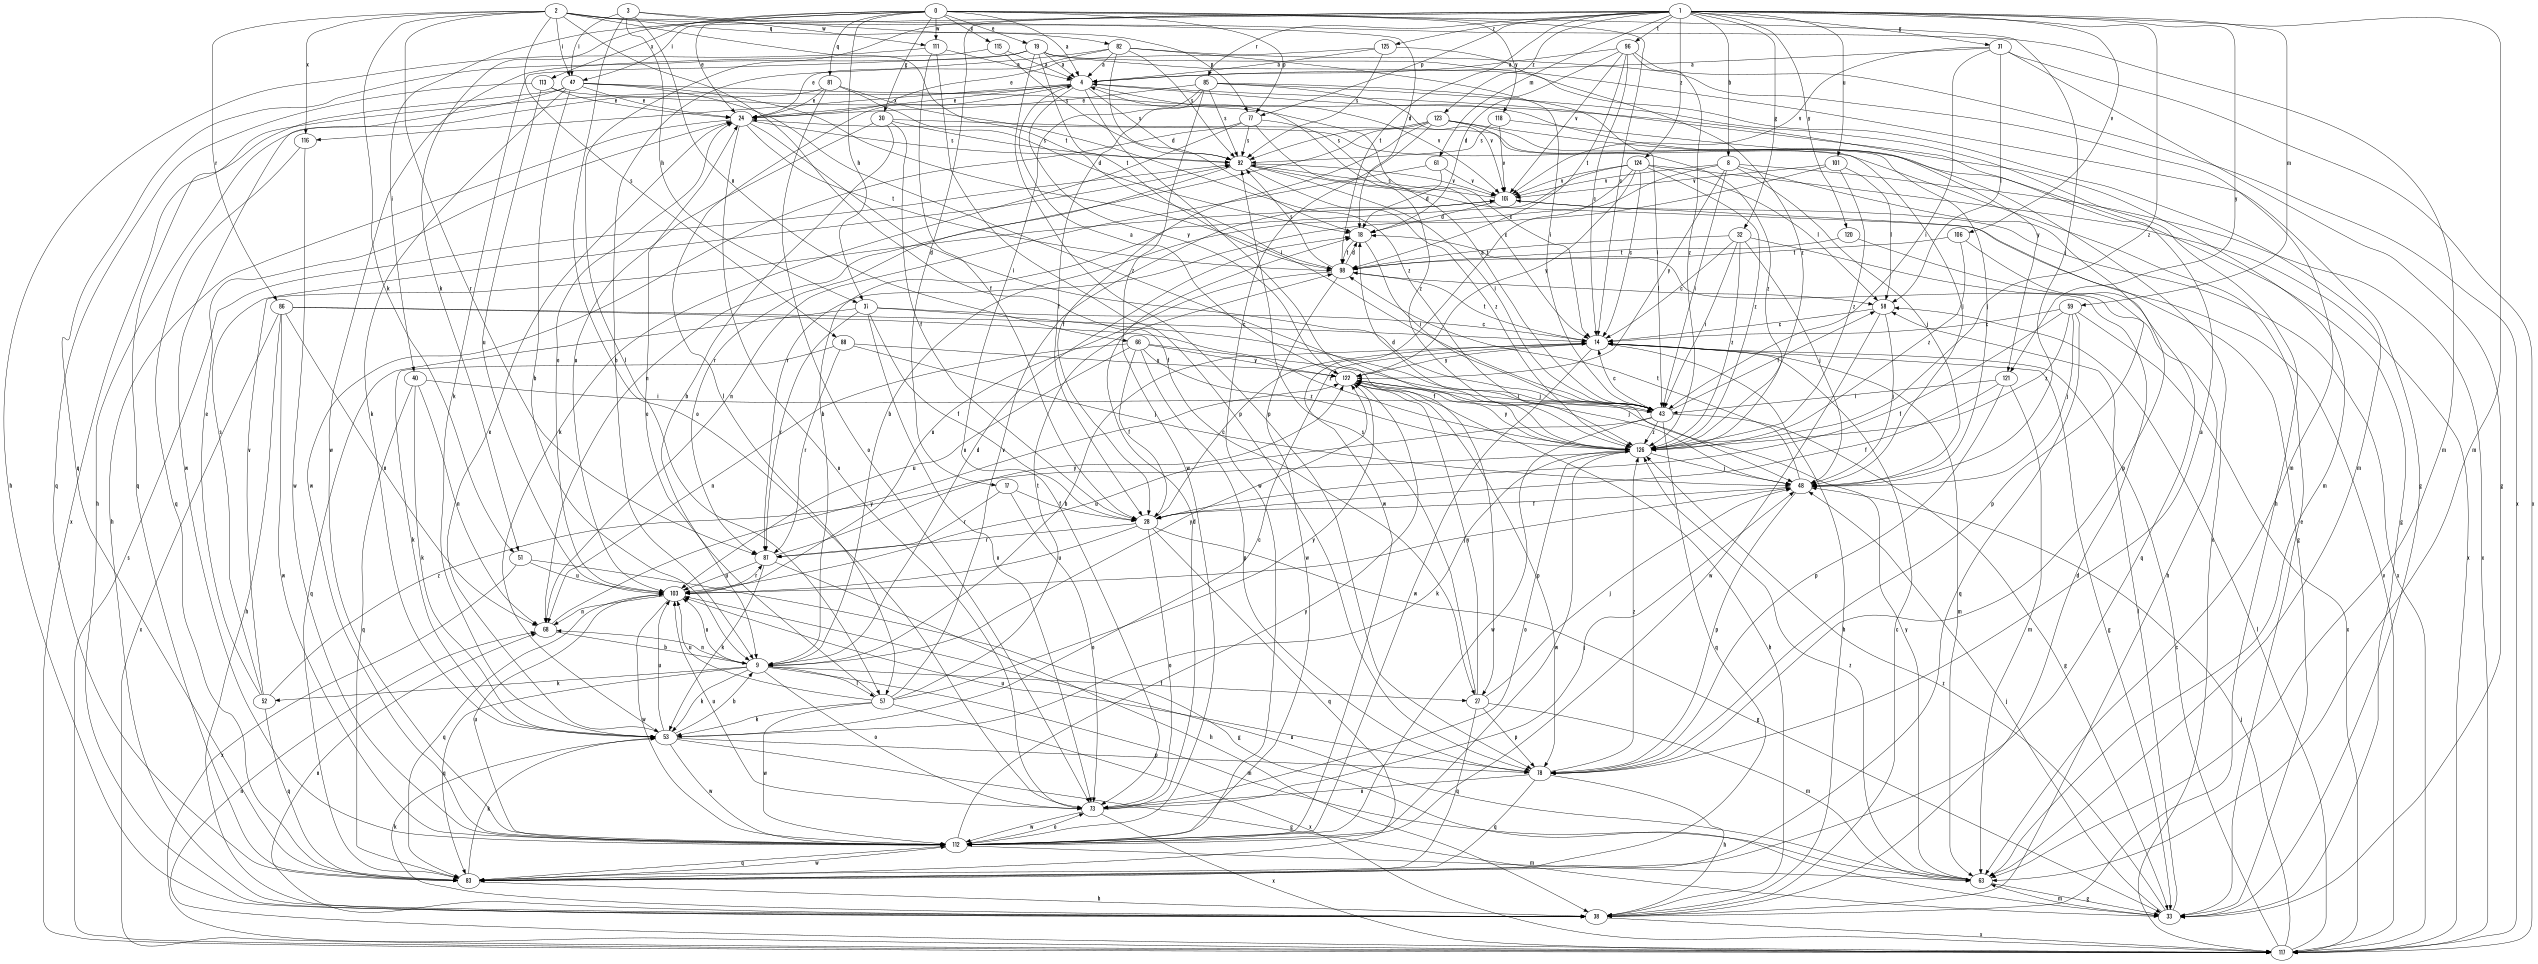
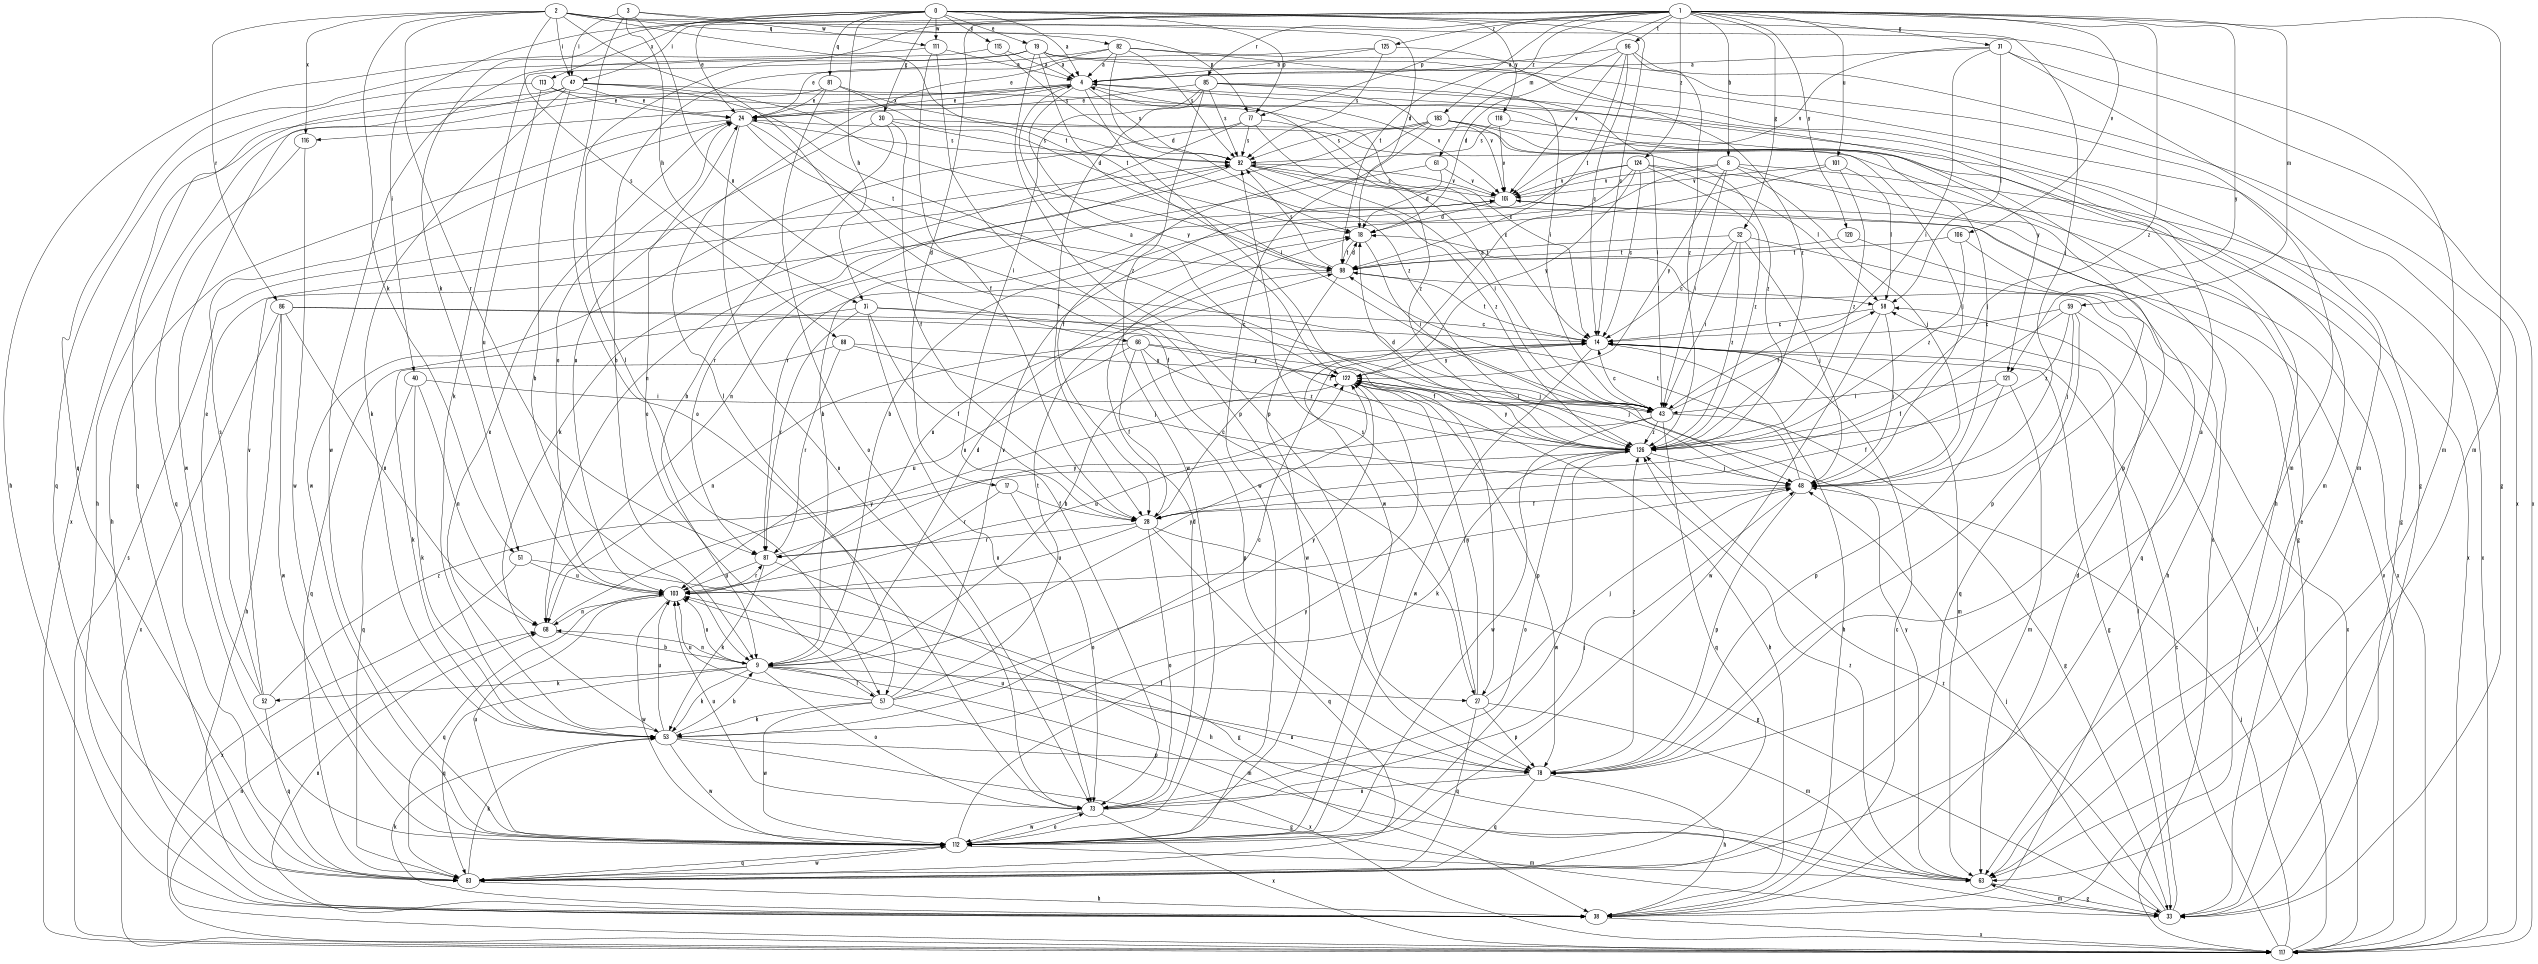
node "123": label "123" -> "183"
